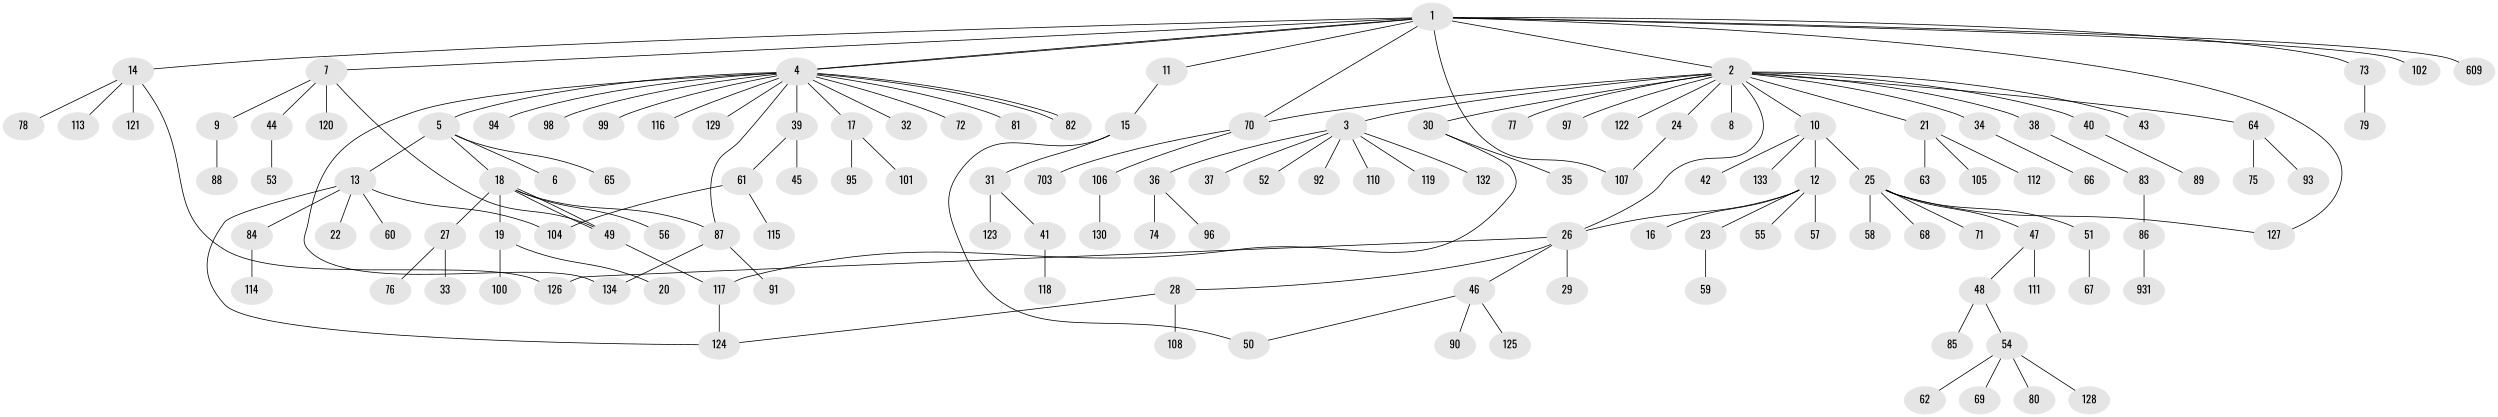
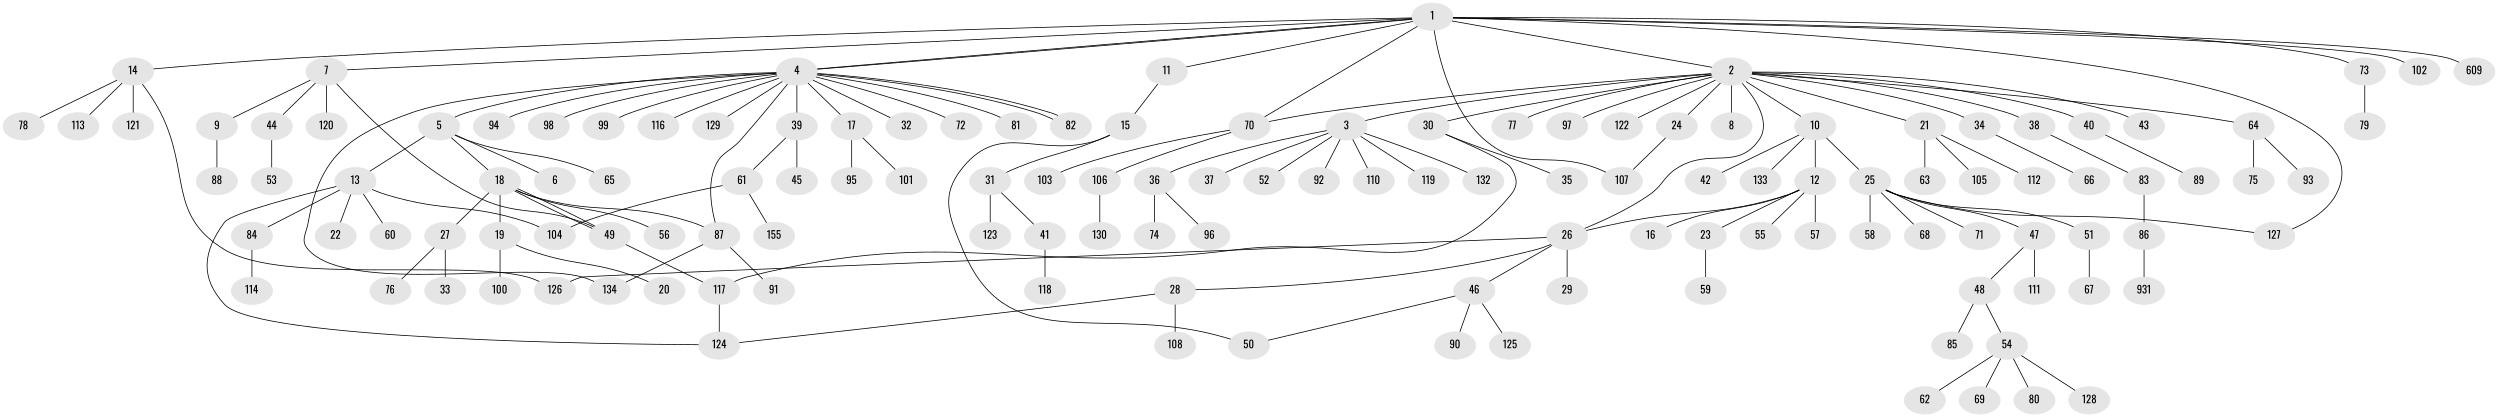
node "703": label "703" -> "103"
node "115": label "115" -> "155"
